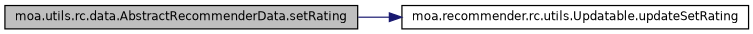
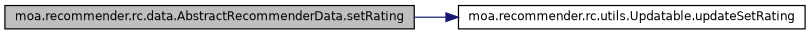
node "moa.utils.rc.data.AbstractRecommenderData.setRating": label "moa.utils.rc.data.AbstractRecommenderData.setRating" -> "moa.recommender.rc.data.AbstractRecommenderData.setRating"
